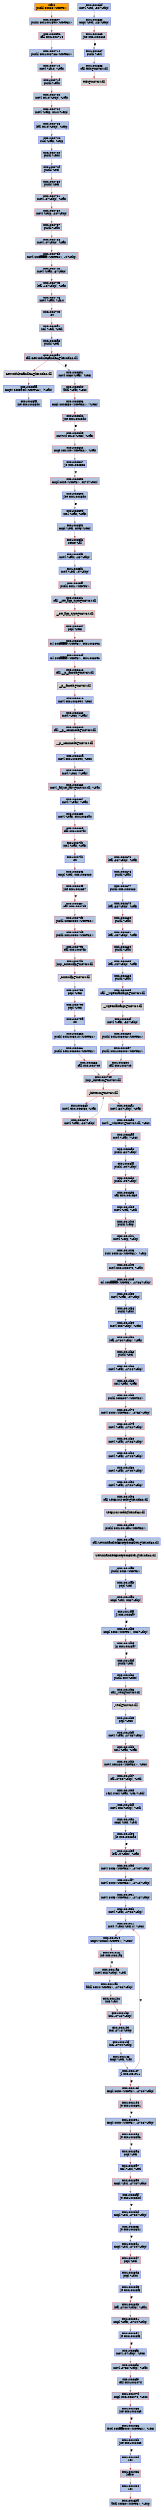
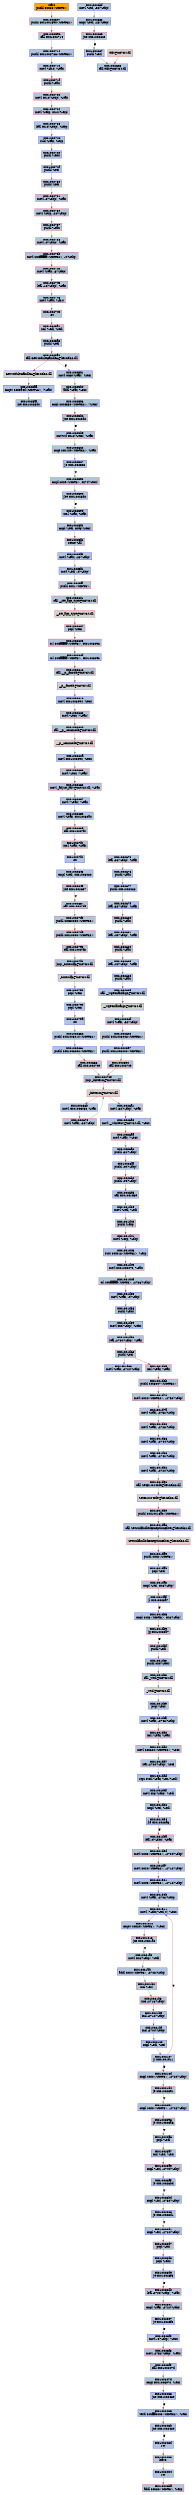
edge "0x010026c8 call exit@msvcrt.dll" -> "exit@msvcrt.dll": reversed
edge "0x01001d63 movl %eax, -2724(%ebp)" -> "0x01001d69 xorl %eax, %eax": now "0x01001d62 pushl %esi" -> "0x01001d69 xorl %eax, %eax"
